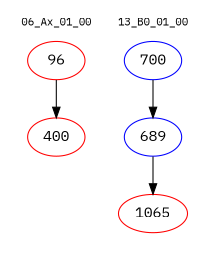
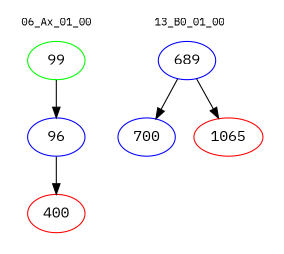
node "99": added
node "96": color red -> blue
edge "700" -> "689": reversed
